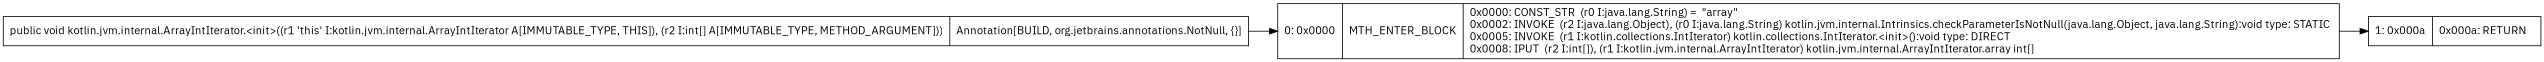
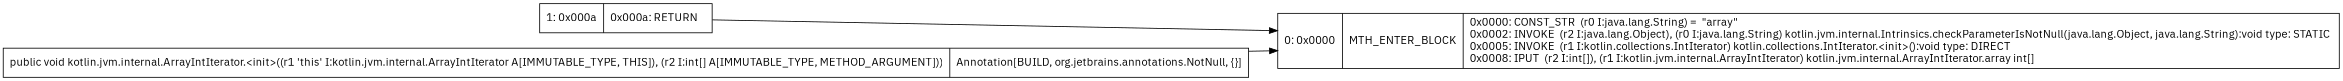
edge "0: 0x0000" -> "1: 0x000a": reversed
